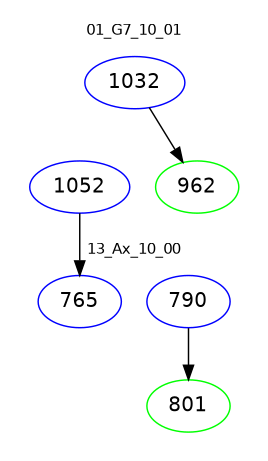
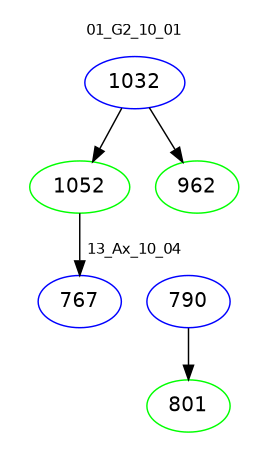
cluster "01_G7_10_01": label "01_G7_10_01" -> "01_G2_10_01"
edge "1032" -> "1052": added
node "1052": color blue -> green
cluster "13_Ax_10_00": label "13_Ax_10_00" -> "13_Ax_10_04"
node "765": label "765" -> "767"
